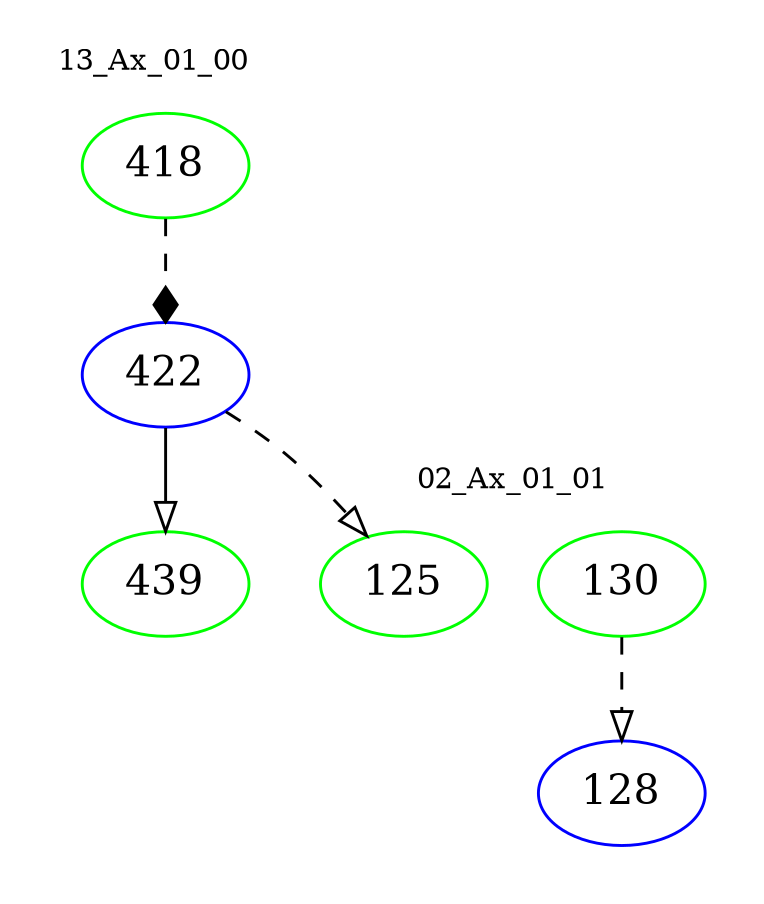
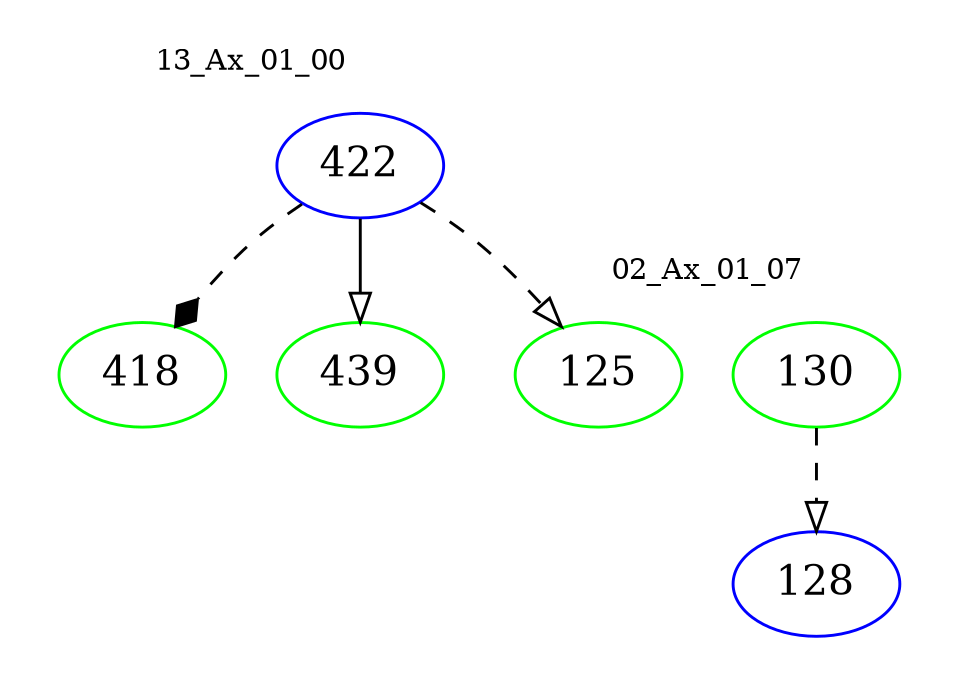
edge "418" -> "422": reversed
cluster "02_Ax_01_01": label "02_Ax_01_01" -> "02_Ax_01_07"
